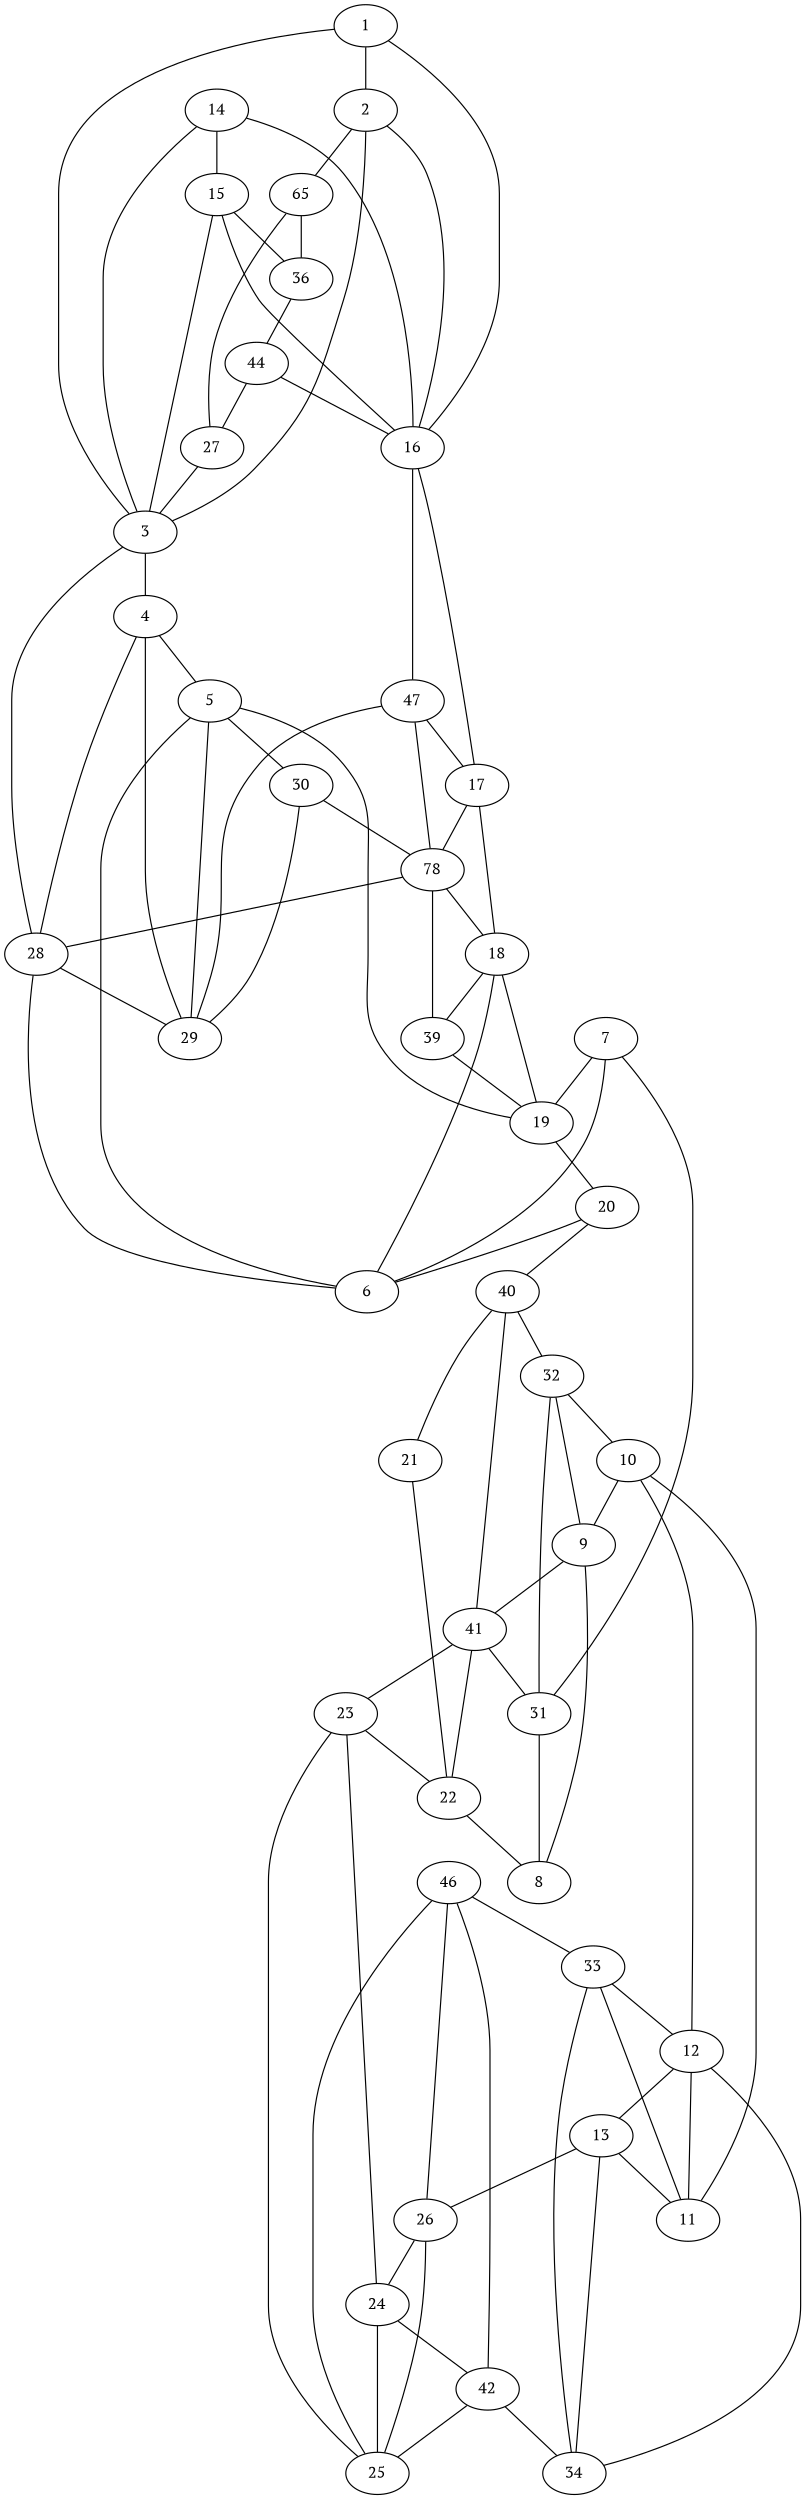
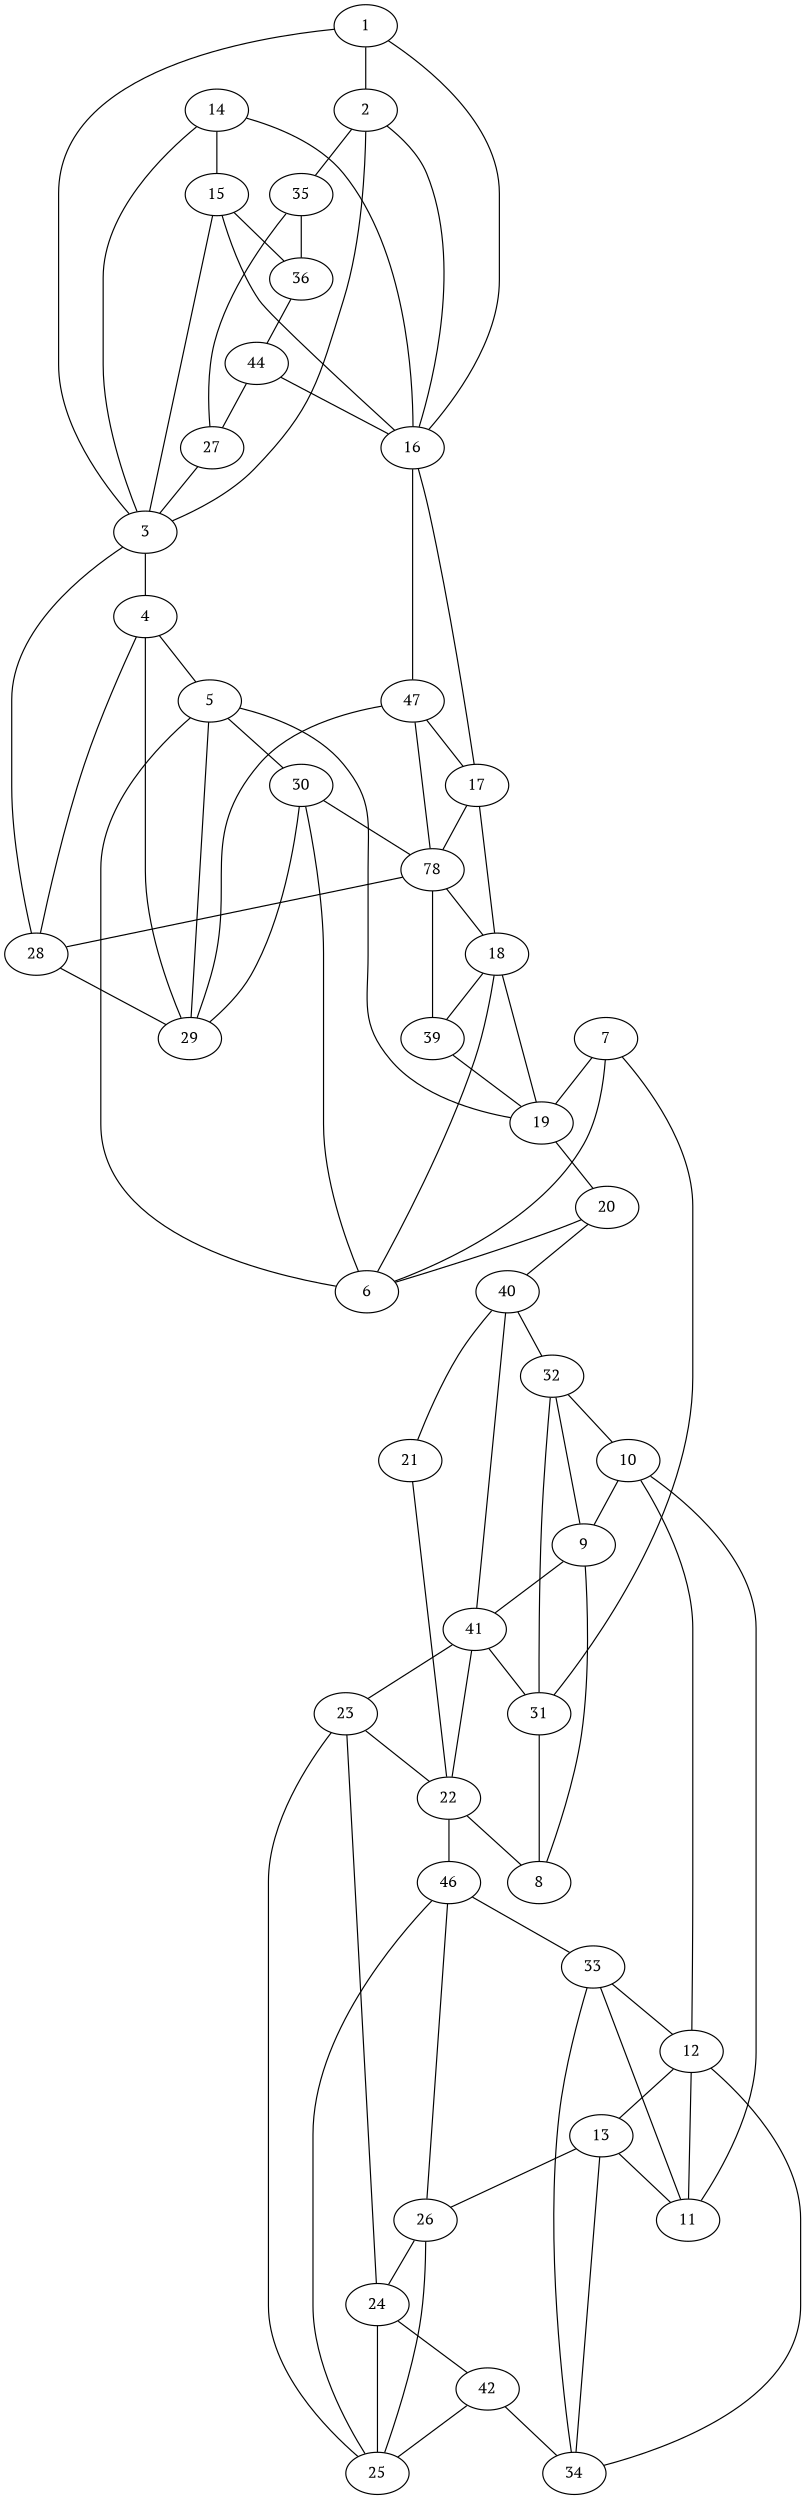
node "65": label "65" -> "35"
edge "28" -- "6": now "30" -- "6"
edge "46" -- "42": now "46" -- "22"
